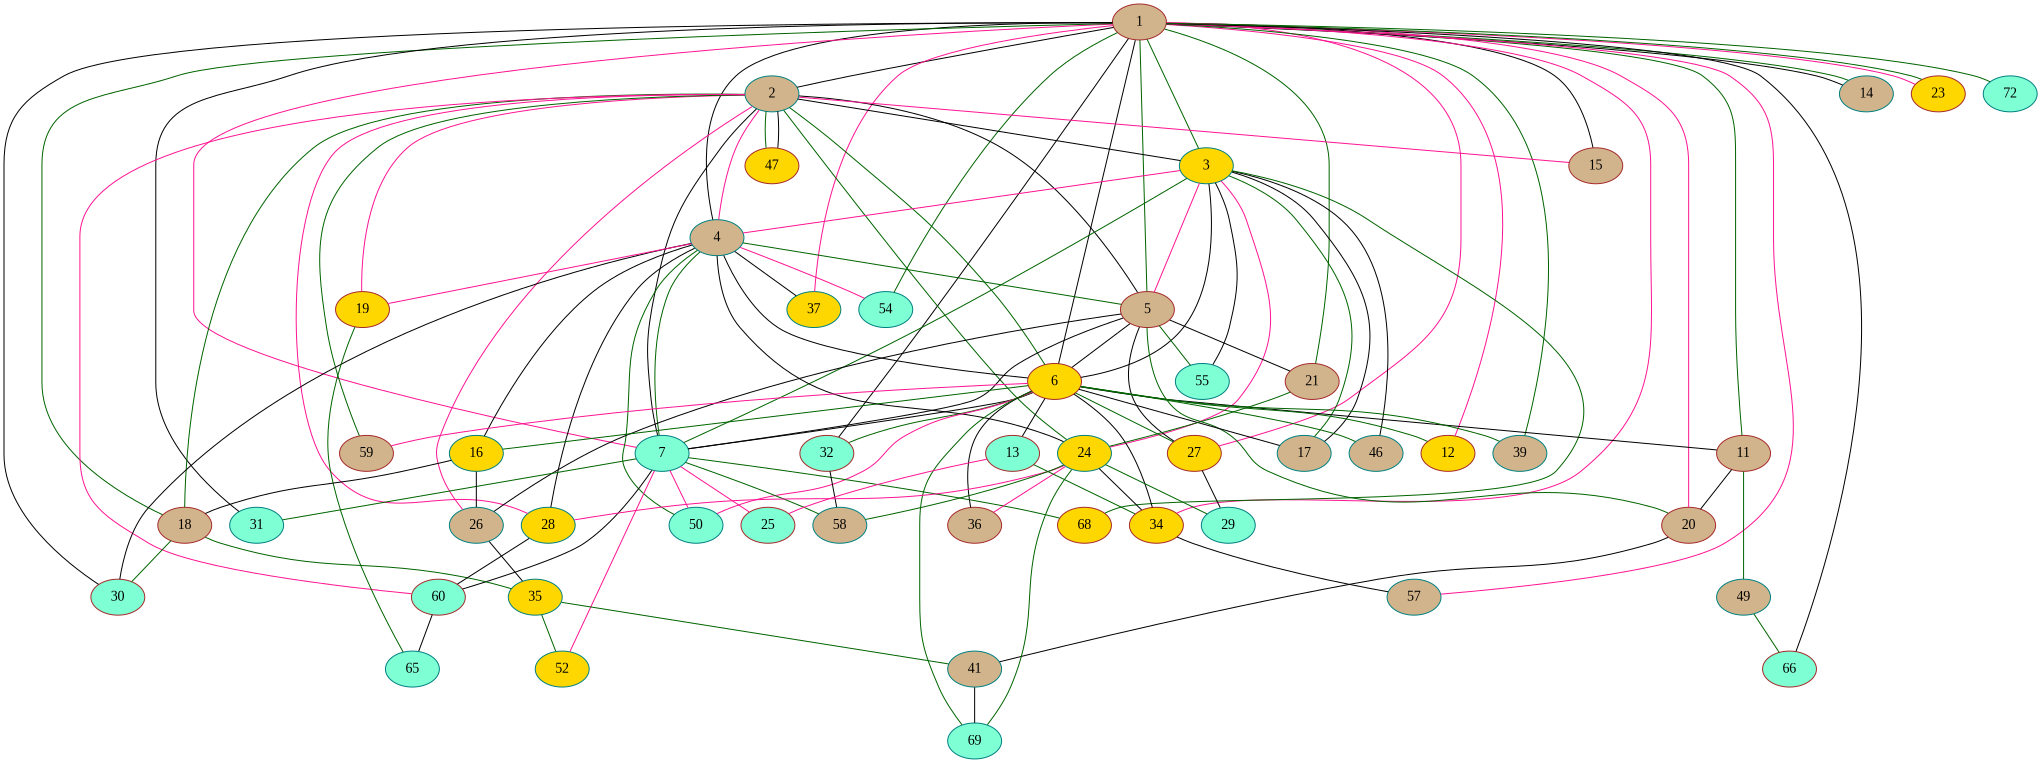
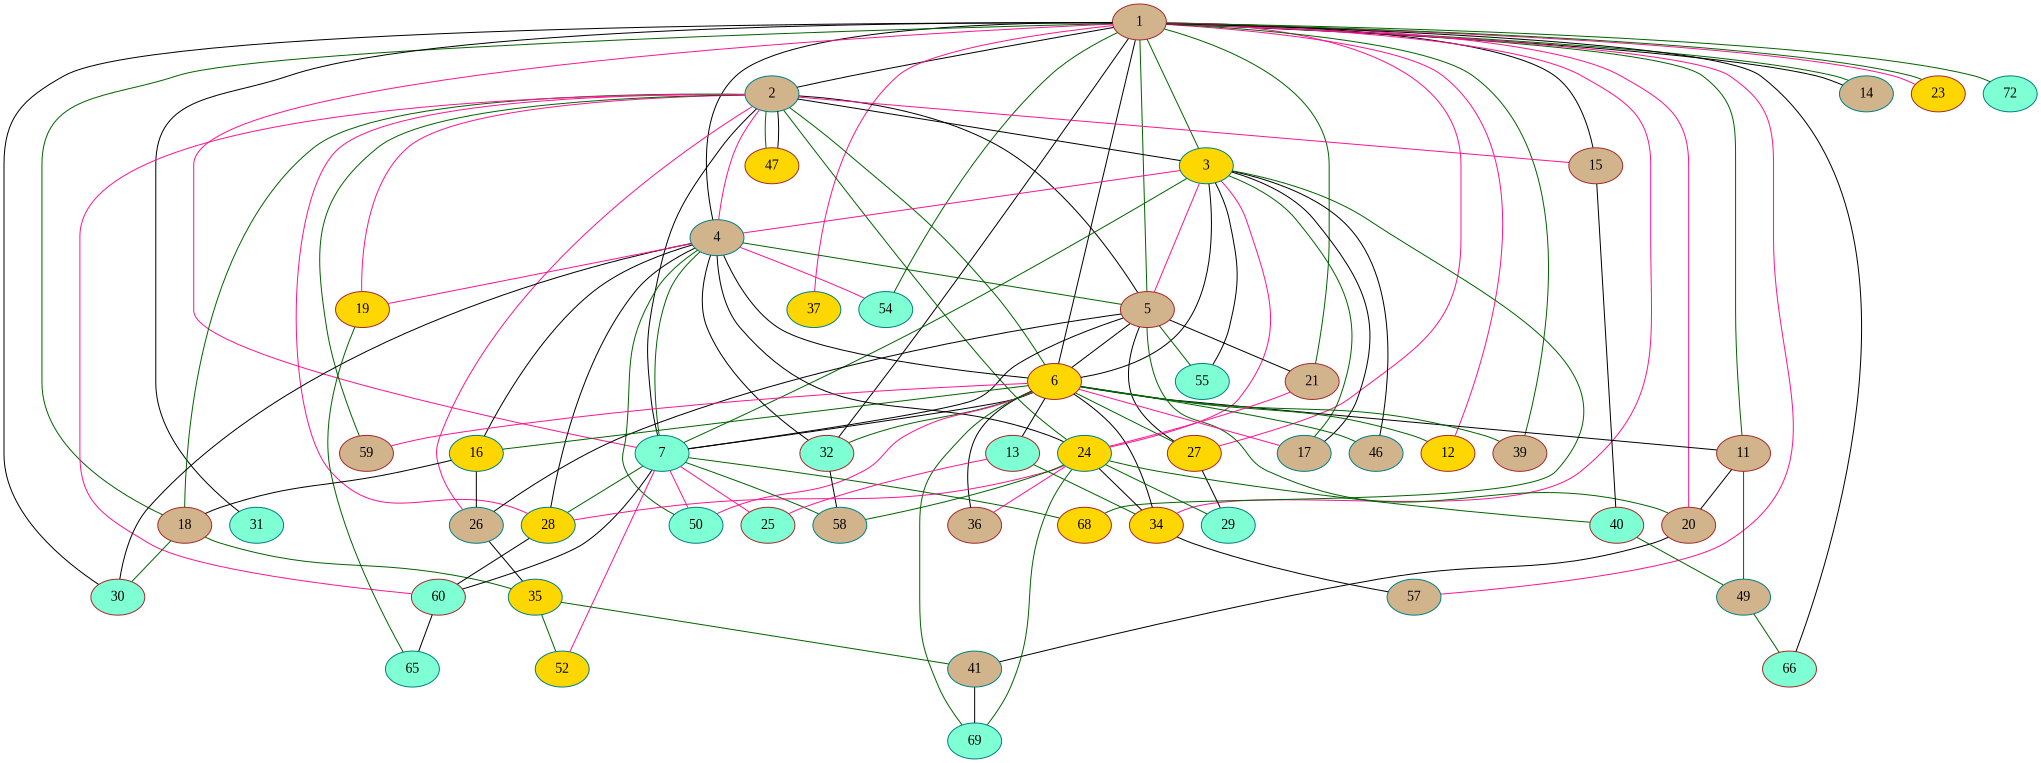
edge "4" -- "37": now "4" -- "32"
edge "6" -- "17": color black -> deeppink
edge "21" -- "24": color darkgreen -> deeppink
node "39": color teal -> brown
edge "7" -- "31": now "7" -- "28"
node "40": added
